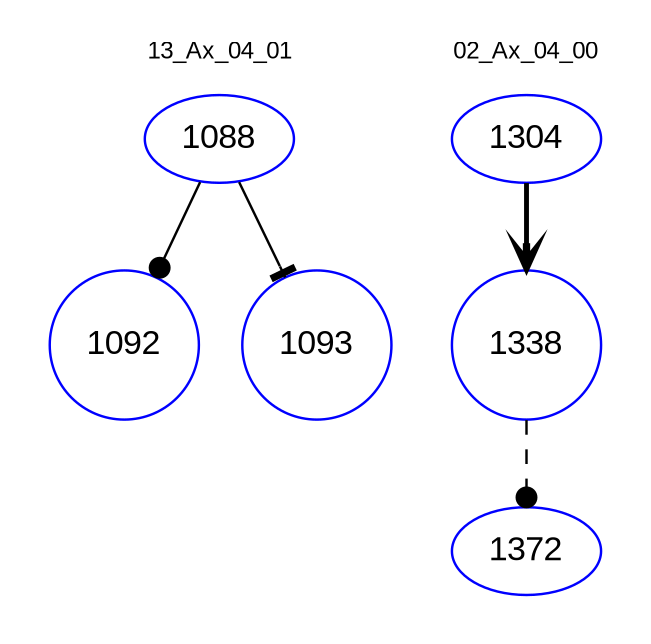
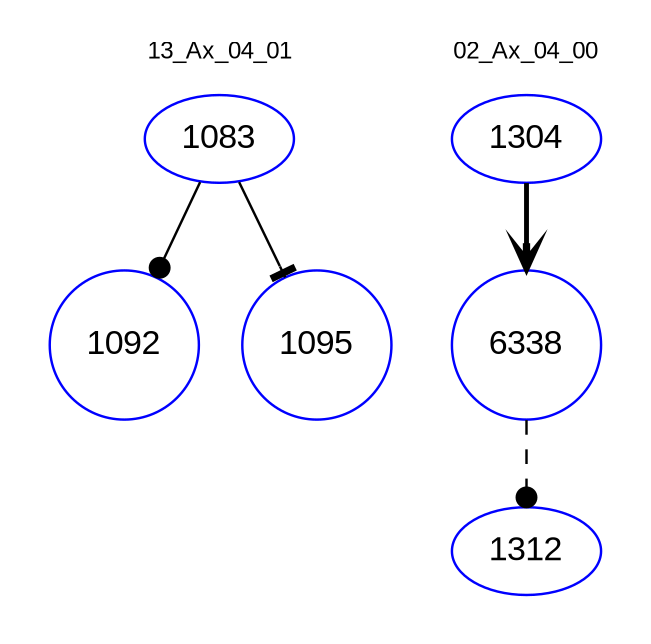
node "1088": label "1088" -> "1083"
node "1093": label "1093" -> "1095"
node "1338": label "1338" -> "6338"
node "1372": label "1372" -> "1312"
